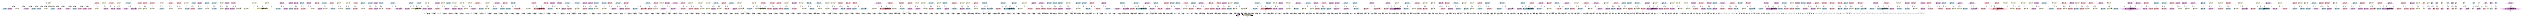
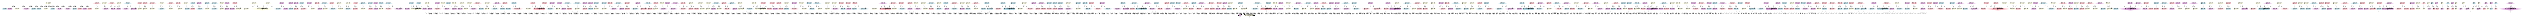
node "138: {(c < 20)}": added
